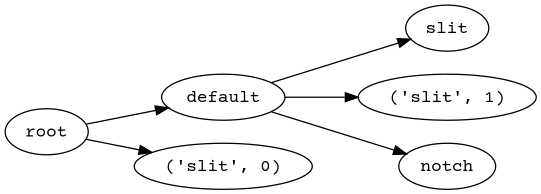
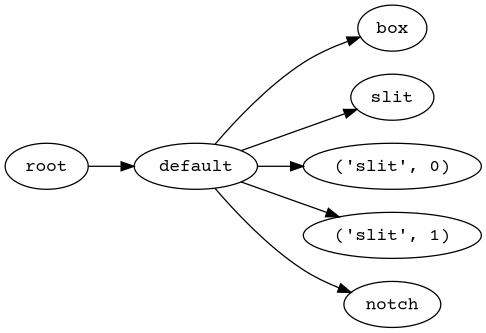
node "box": added
edge "root" -> "('slit', 0)": now "default" -> "('slit', 0)"
